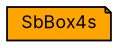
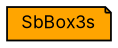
node "SbBox4s": label "SbBox4s" -> "SbBox3s"
